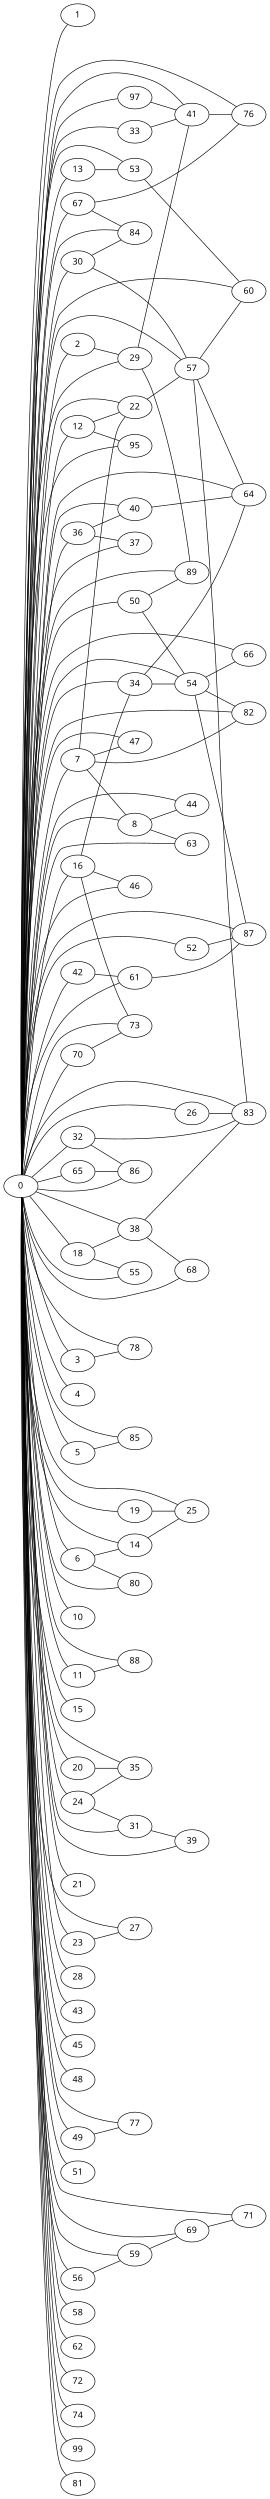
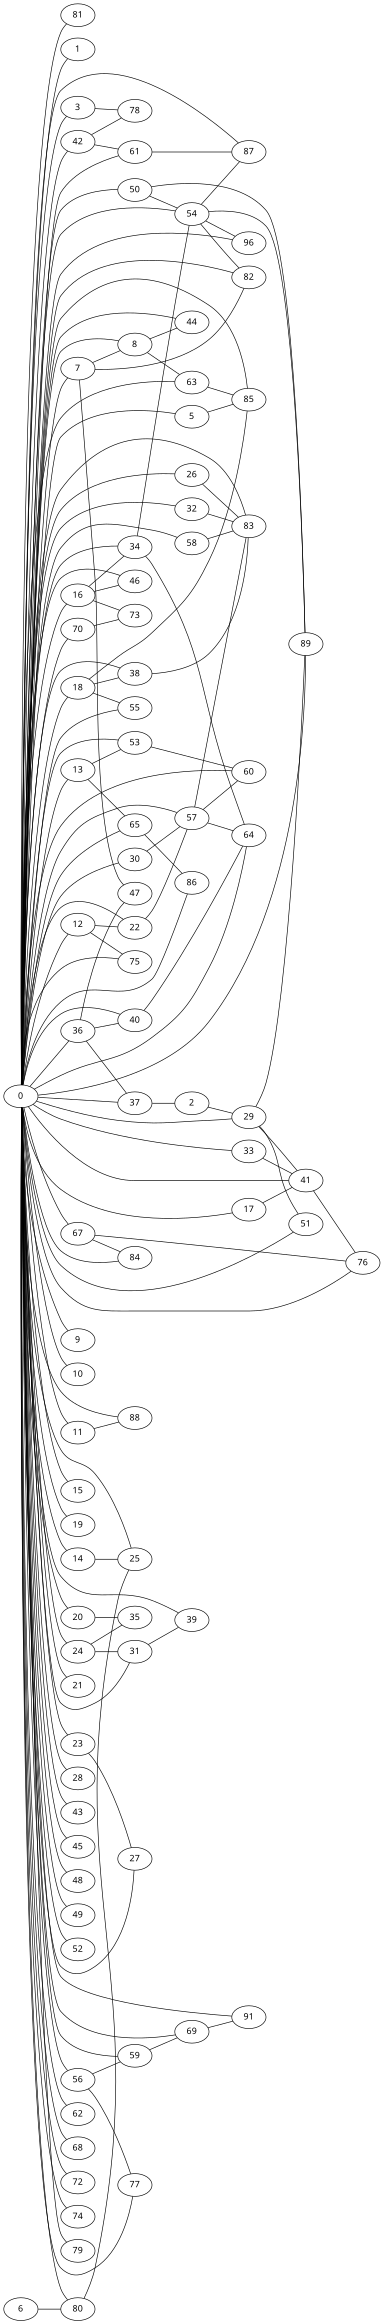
node "97": label "97" -> "17"
edge "84" -- "30": removed
edge "63" -- "85": added
edge "54" -- "89": added
node "95": label "95" -> "75"
edge "83" -- "58": added
edge "85" -- "18": added
edge "22" -- "7": removed
node "66": label "66" -> "96"
edge "2" -- "0": now "2" -- "37"
edge "13" -- "65": added
edge "47" -- "0": now "47" -- "36"
edge "87" -- "52": removed
edge "73" -- "0": removed
edge "32" -- "86": removed
edge "29" -- "51": added
edge "38" -- "68": removed
edge "0" -- "78": now "42" -- "78"
edge "0" -- "6": removed
node "4": label "4" -> "9"
edge "0" -- "35": removed
edge "19" -- "25": now "80" -- "25"
edge "14" -- "6": removed
edge "77" -- "49": now "77" -- "56"
node "71": label "71" -> "91"
node "99": label "99" -> "79"
